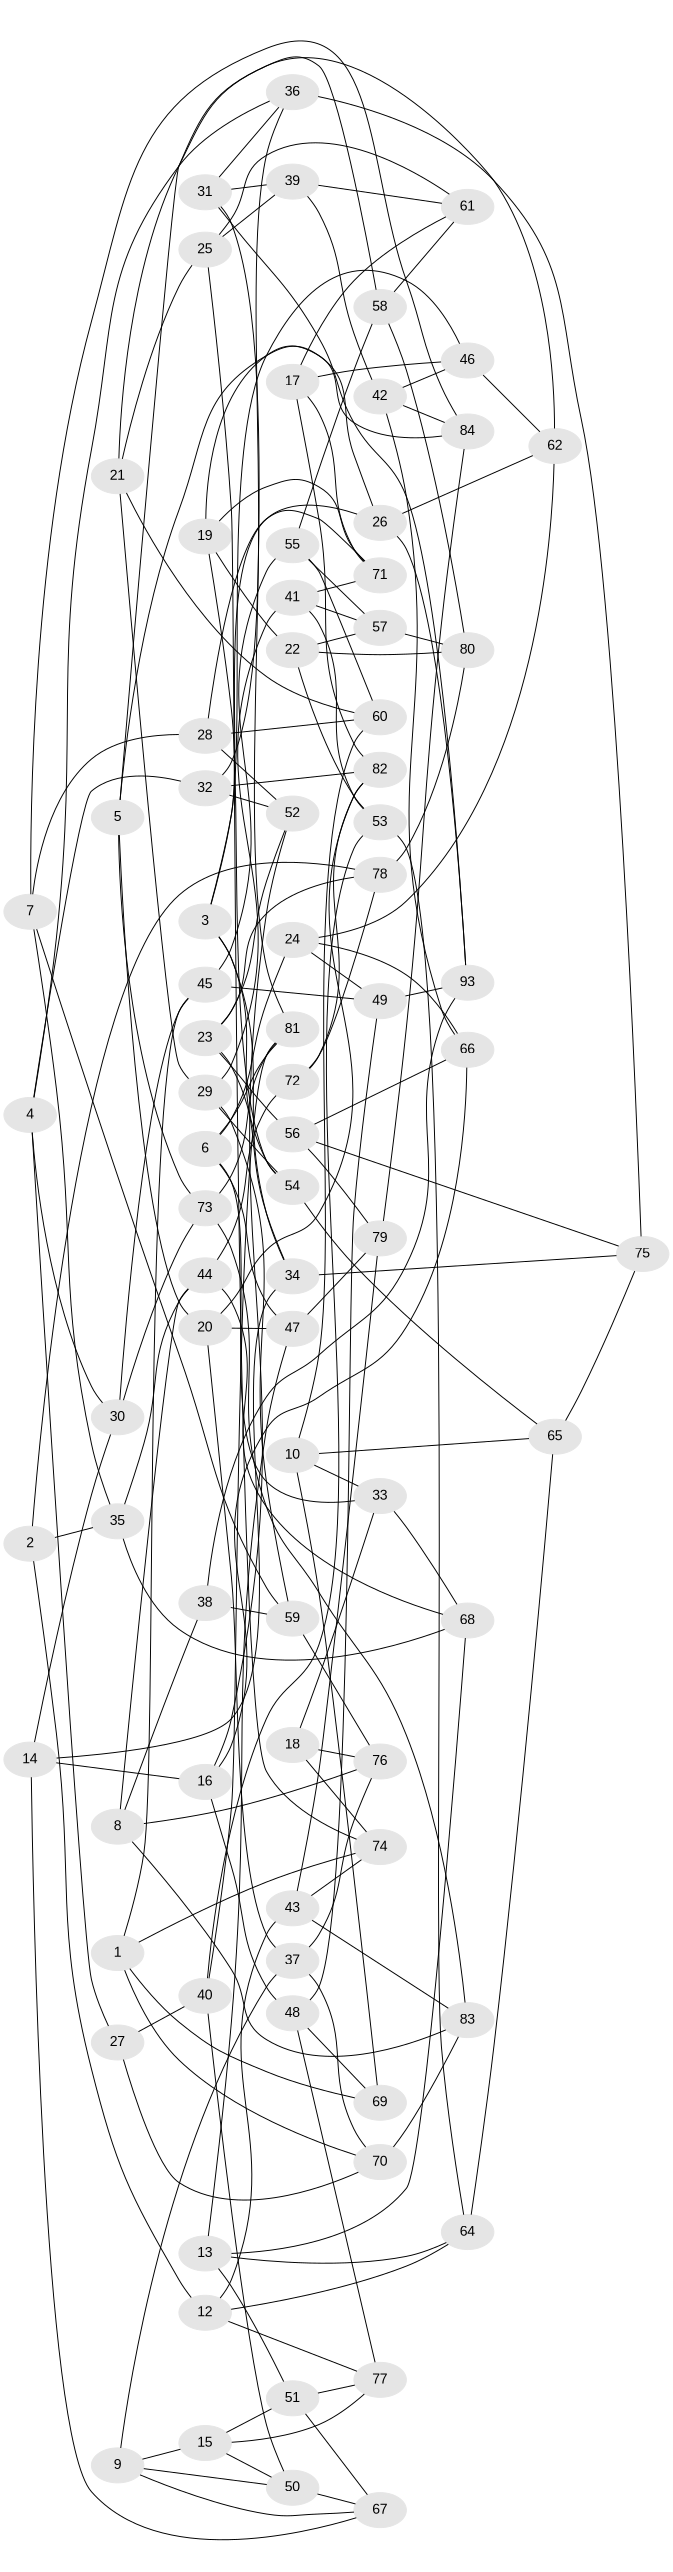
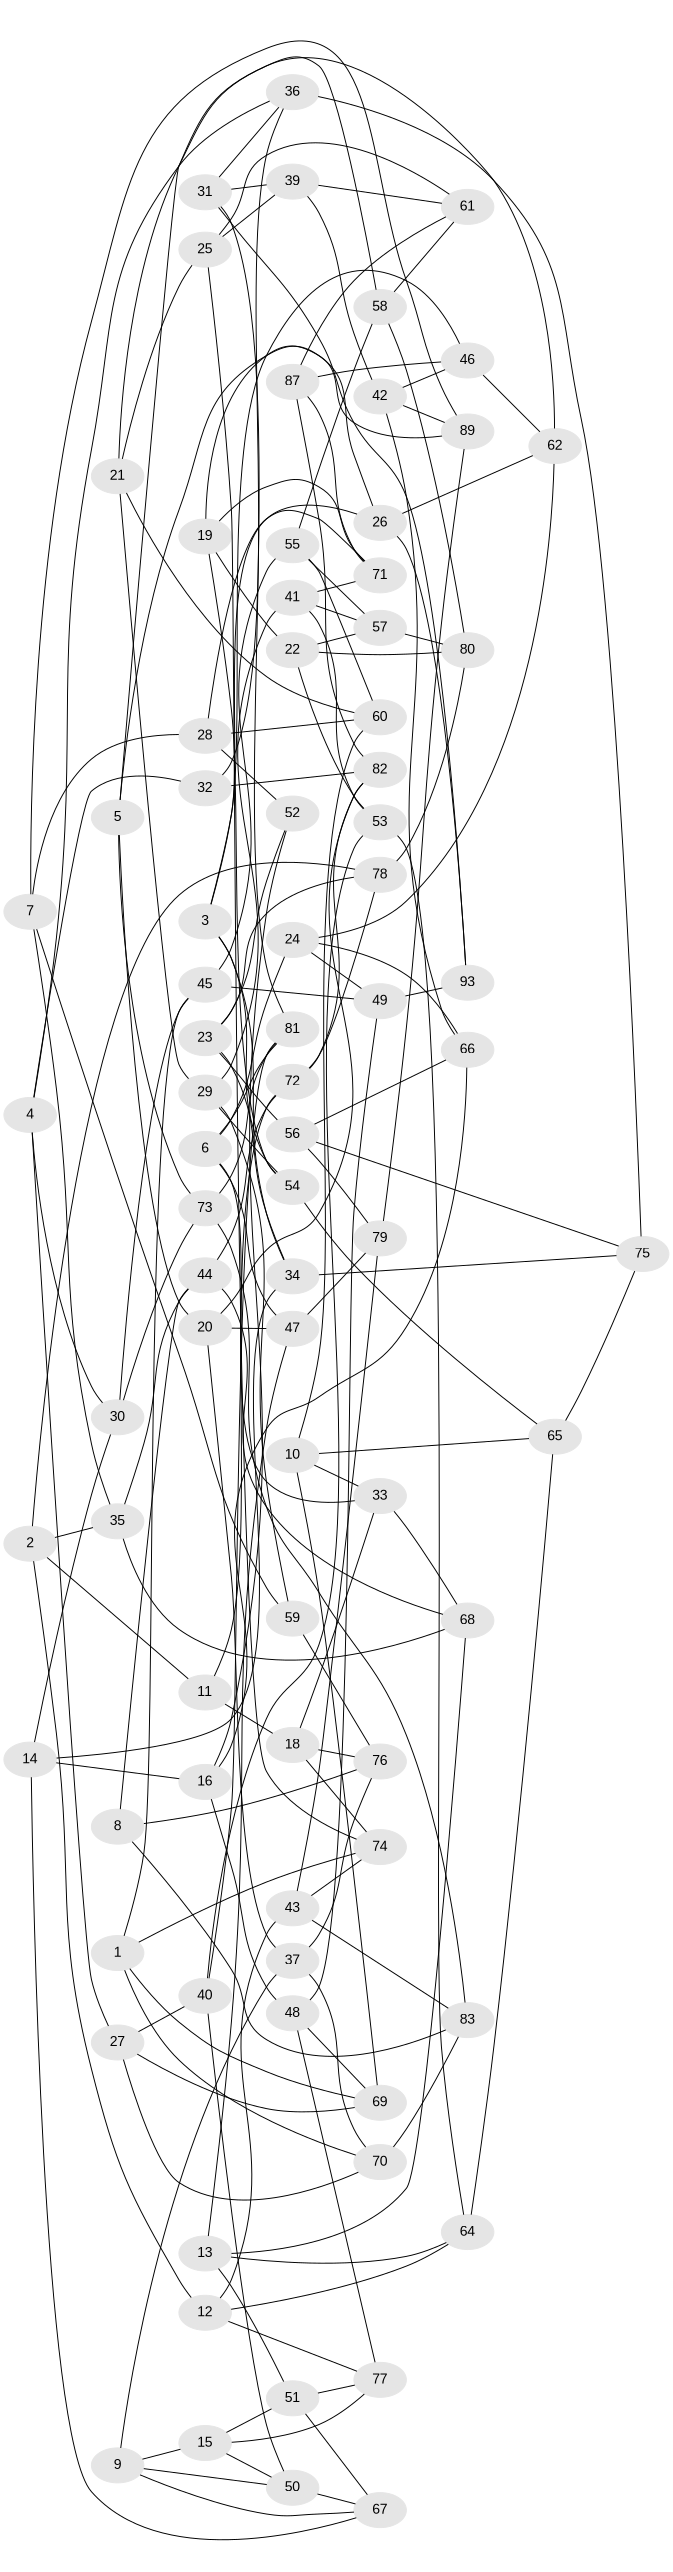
node "17": label "17" -> "87"
node "84": label "84" -> "89"
edge "32" -- "52": removed
node "38": removed
node "11": added
edge "27" -- "69": added
